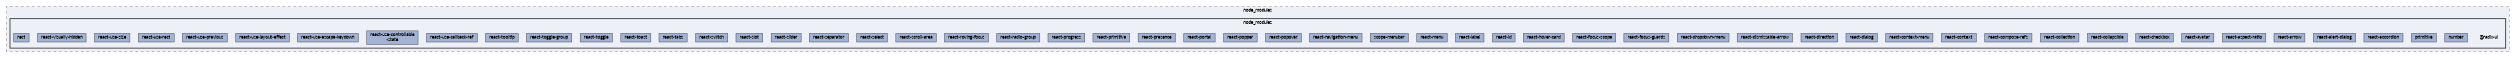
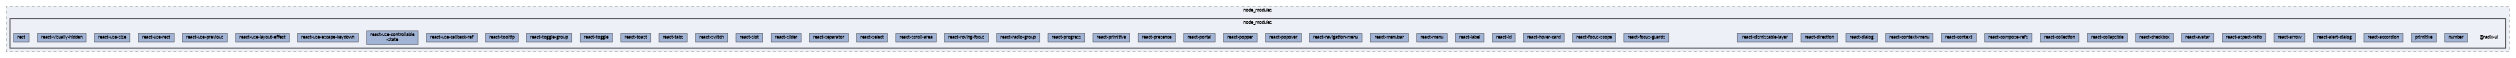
node "scope-menubar": label "scope-menubar" -> "react-menubar"
node "react-dropdown-menu": removed
node "react-dismissable-arrow": label "react-dismissable-arrow" -> "react-dismissable-layer"
